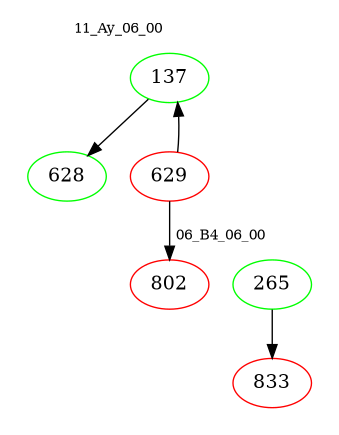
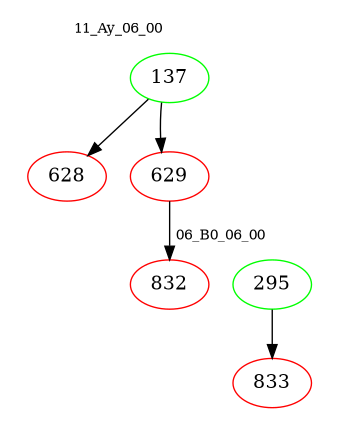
edge "629" -> "137": reversed
node "628": color green -> red
cluster "06_B4_06_00": label "06_B4_06_00" -> "06_B0_06_00"
node "802": label "802" -> "832"
node "265": label "265" -> "295"
